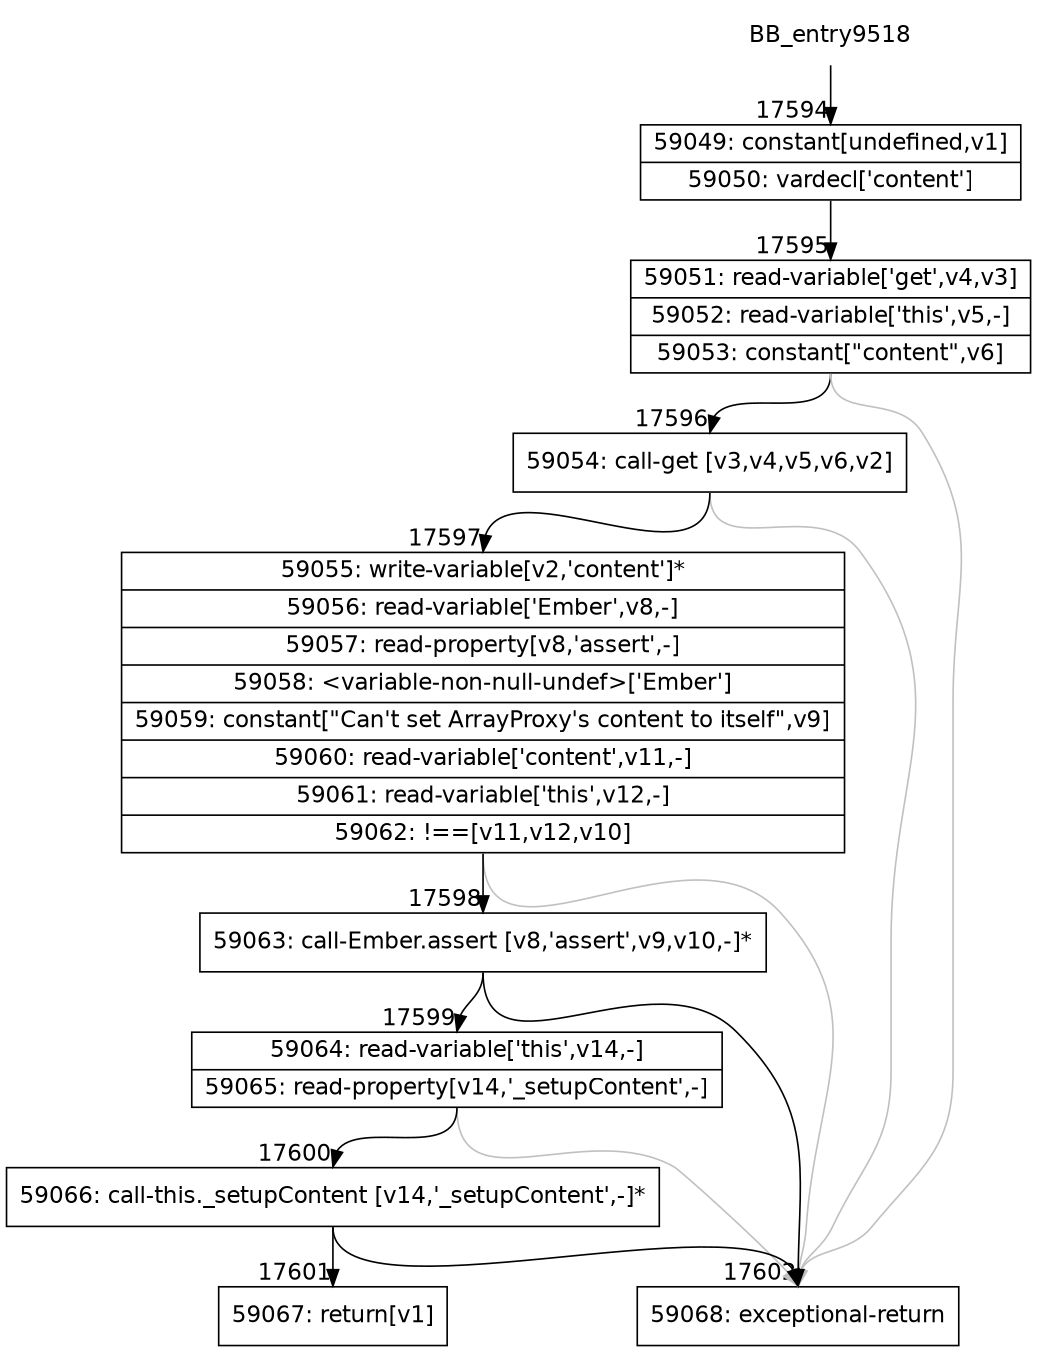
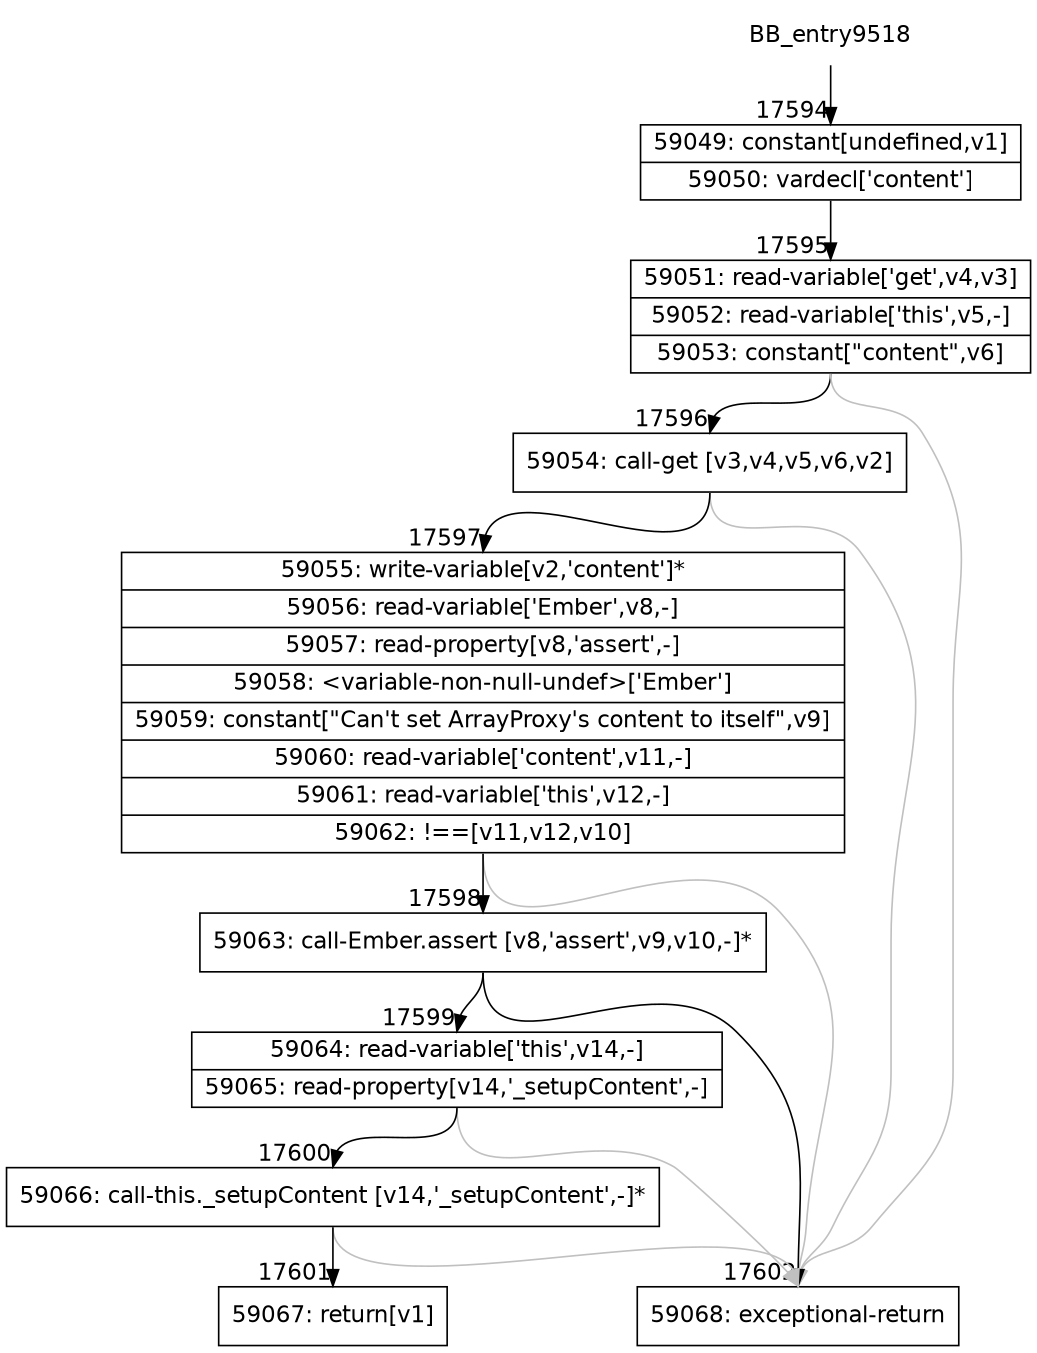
edge "59066: call-this._setupContent [v14,'_setupContent',-]*" -> "59068: exceptional-return": color black -> gray
